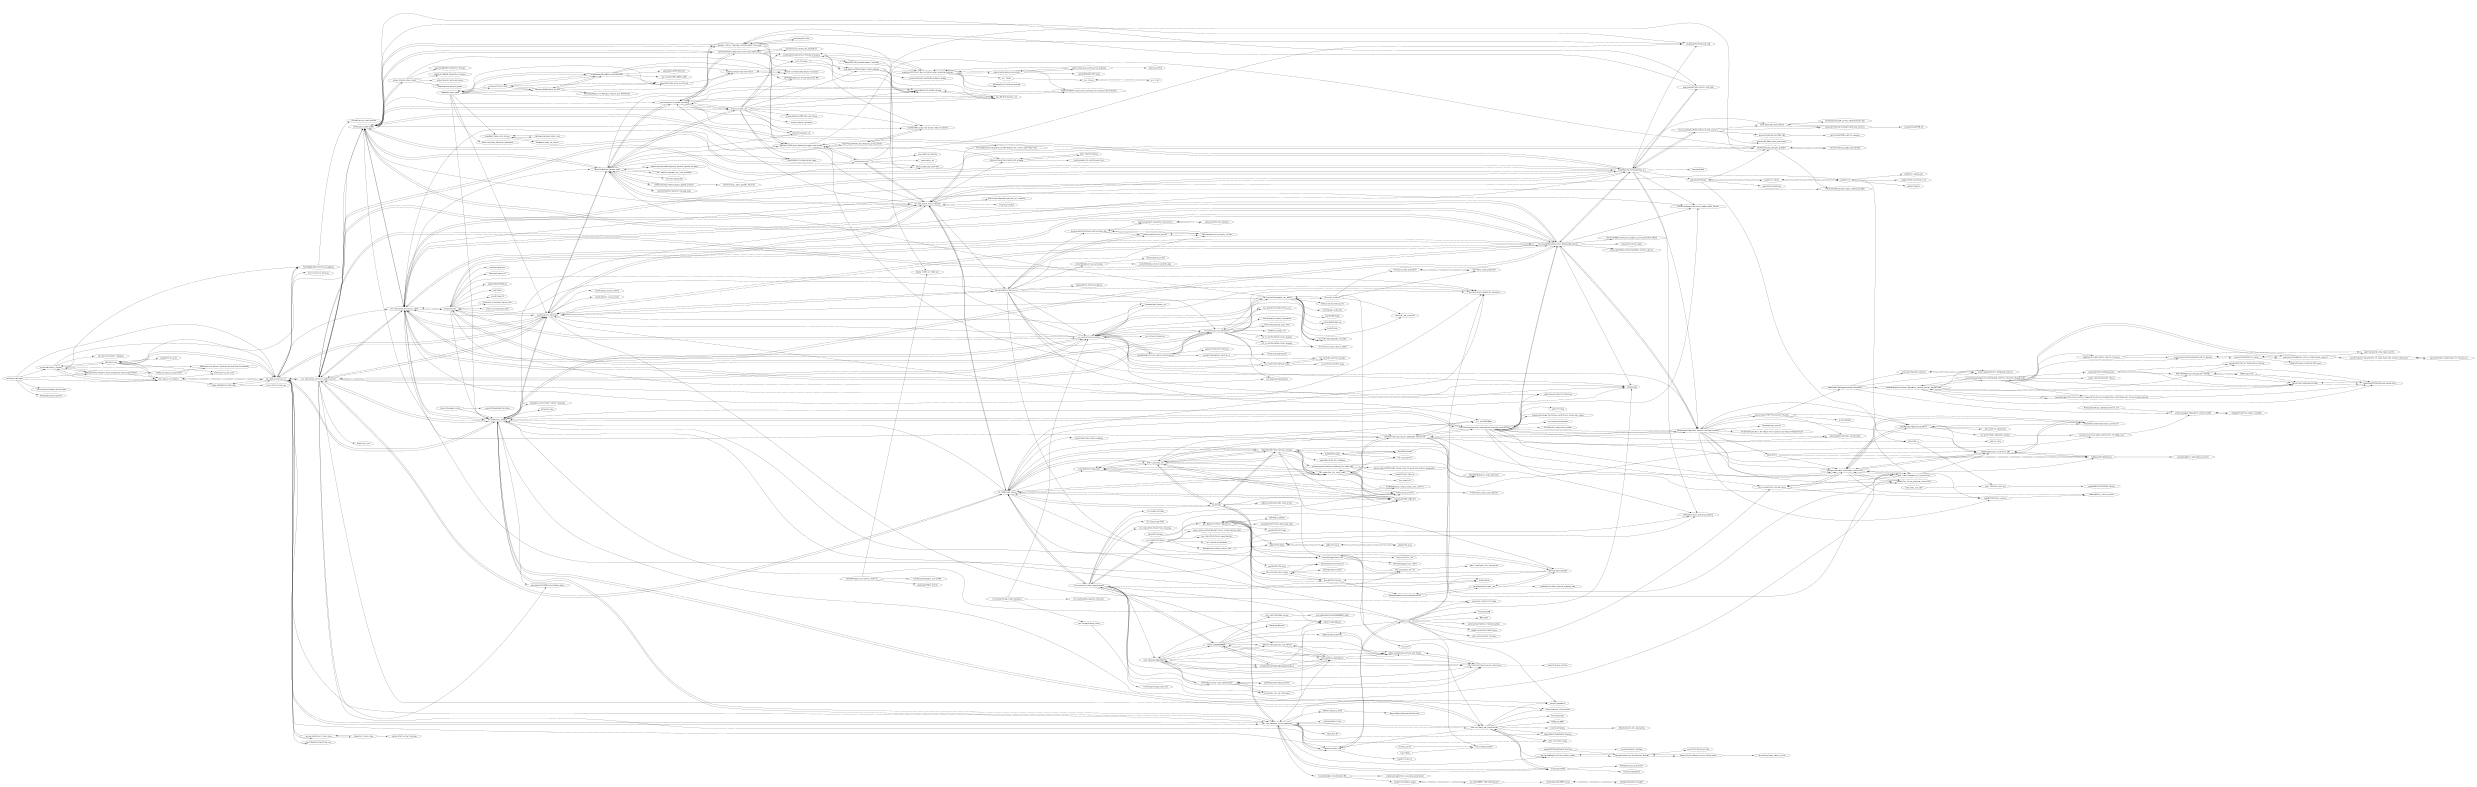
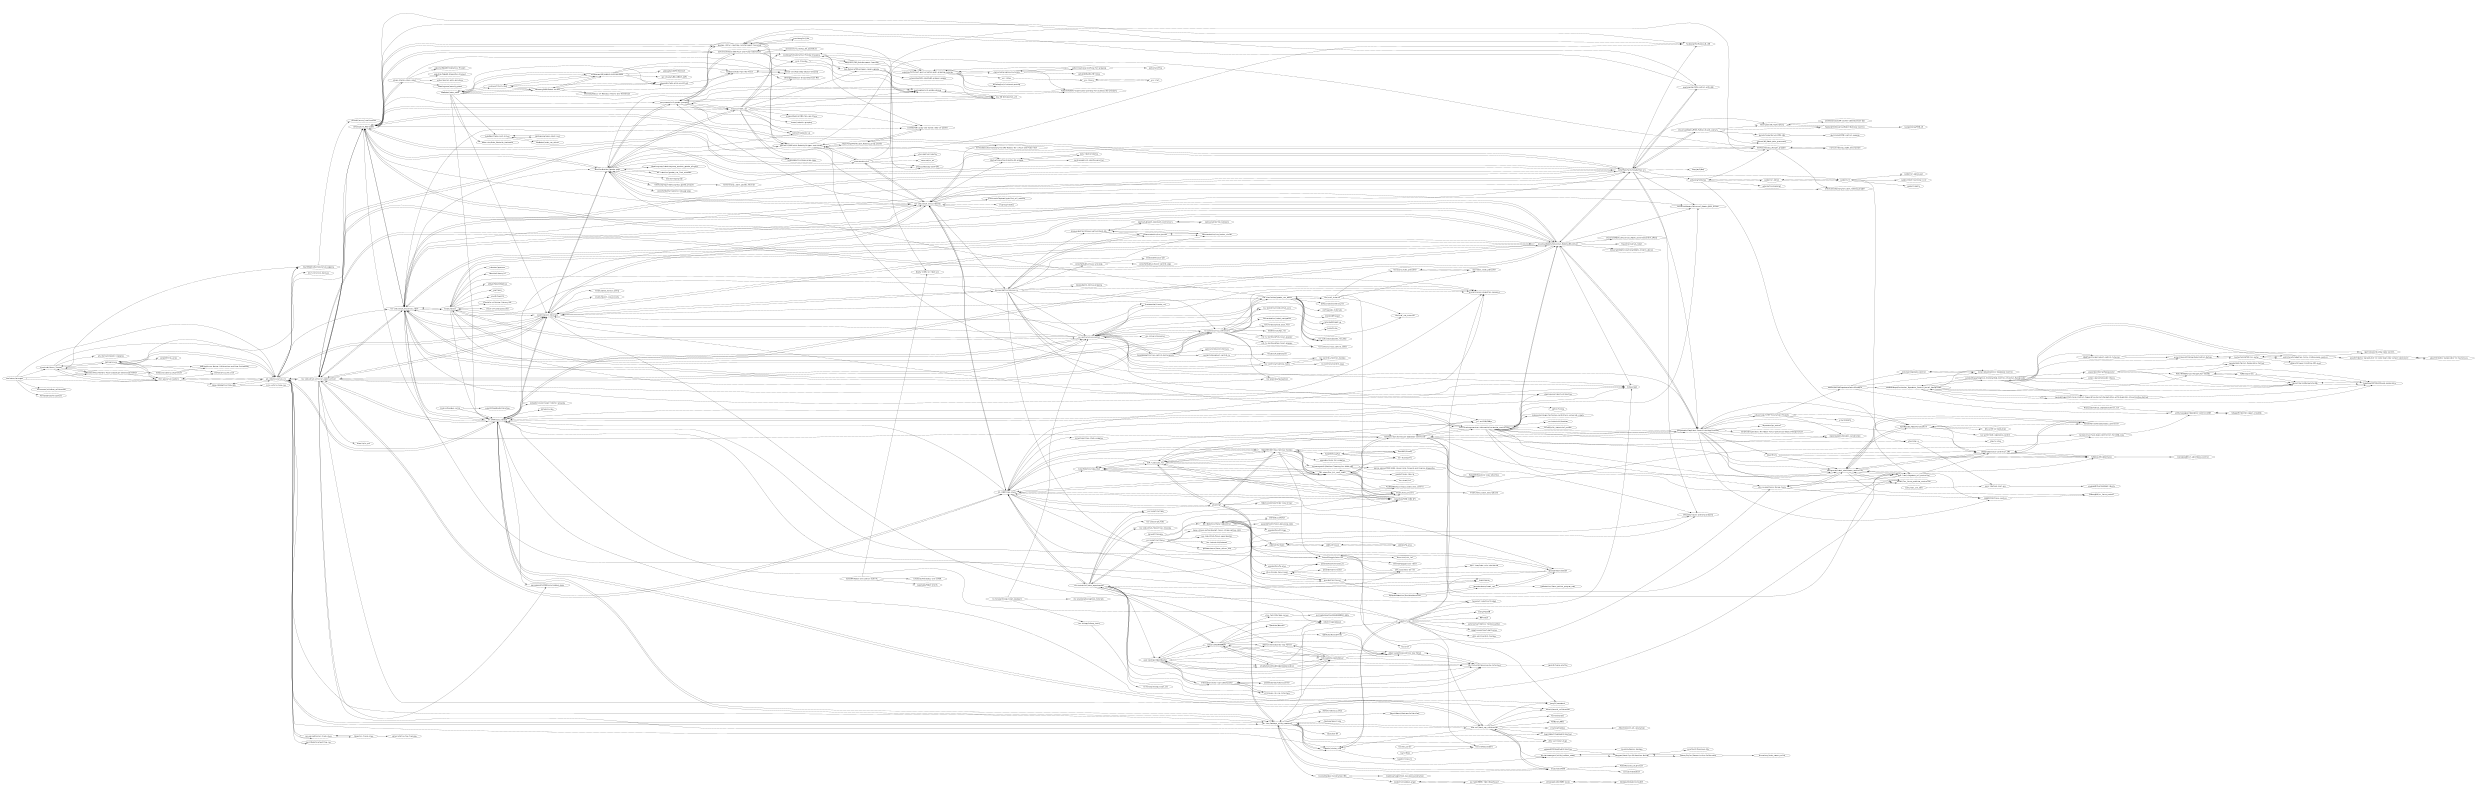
edge "IFL-CAMP/iiwa_stack" -> "epfl-lasa/iiwa_ros": now "IFL-CAMP/iiwa_stack" -> "ros-industrial/abb"
edge "ahundt/robotics_setup" -> "MegviiRobot/CamLaserCalibraTool": now "jhu-lcsr/handeye_calib_camodocal" -> "MegviiRobot/CamLaserCalibraTool"
